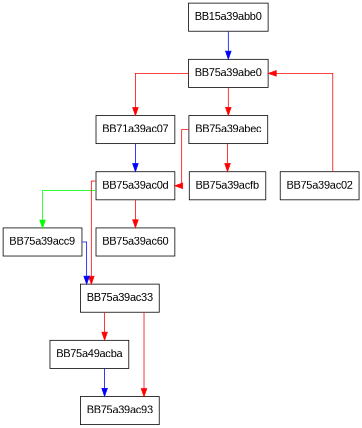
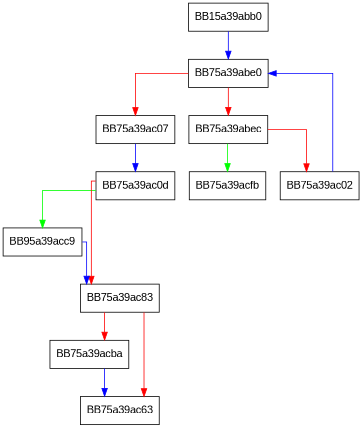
edge "BB75a39ac02" -> "BB75a39abe0": color red -> blue
node "BB71a39ac07": label "BB71a39ac07" -> "BB75a39ac07"
edge "BB75a39abec" -> "BB75a39ac0d": now "BB75a39abec" -> "BB75a39ac02"
edge "BB75a39abec" -> "BB75a39acfb": color red -> green
node "BB75a39acc9": label "BB75a39acc9" -> "BB95a39acc9"
node "BB75a39ac60": removed
node "BB75a39ac33": label "BB75a39ac33" -> "BB75a39ac83"
node "BB75a49acba": label "BB75a49acba" -> "BB75a39acba"
node "BB75a39ac93": label "BB75a39ac93" -> "BB75a39ac63"
